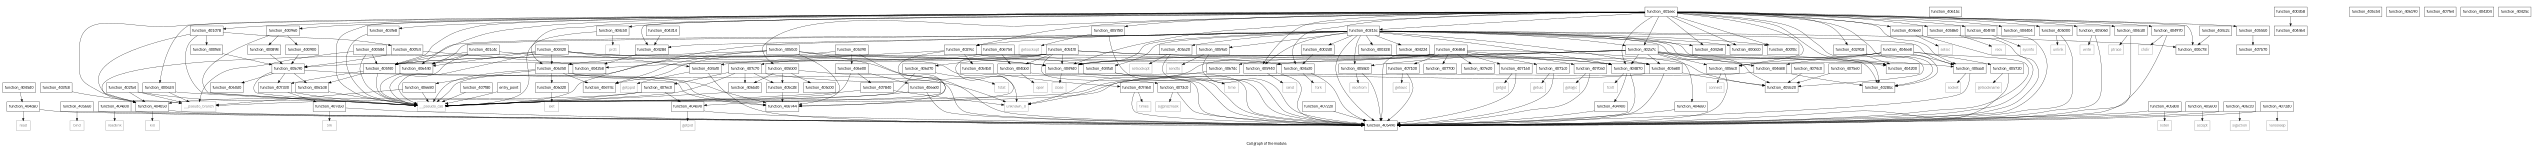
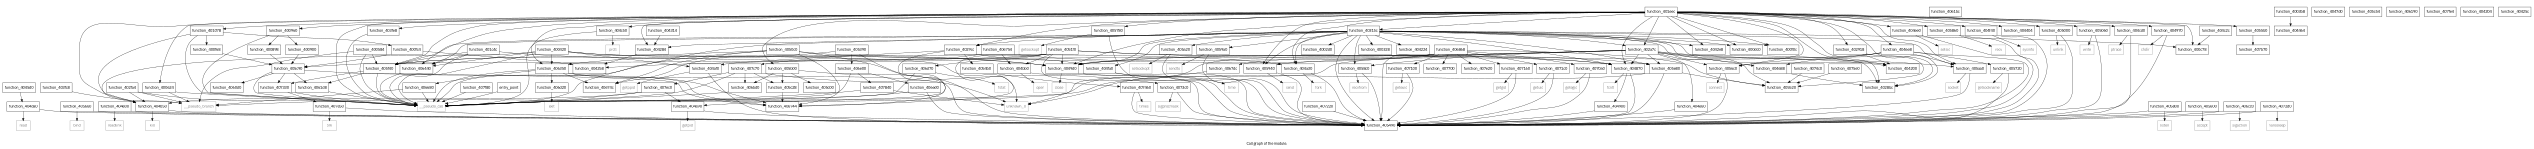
node "function_4047d0": added
edge "function_401eec" -> "function_4046e8": added
edge "function_4002d0" -> "function_404a30": now "function_40315c" -> "function_404a30"
edge "function_404688" -> "__pseudo_call": now "function_402a7c" -> "__pseudo_call"
